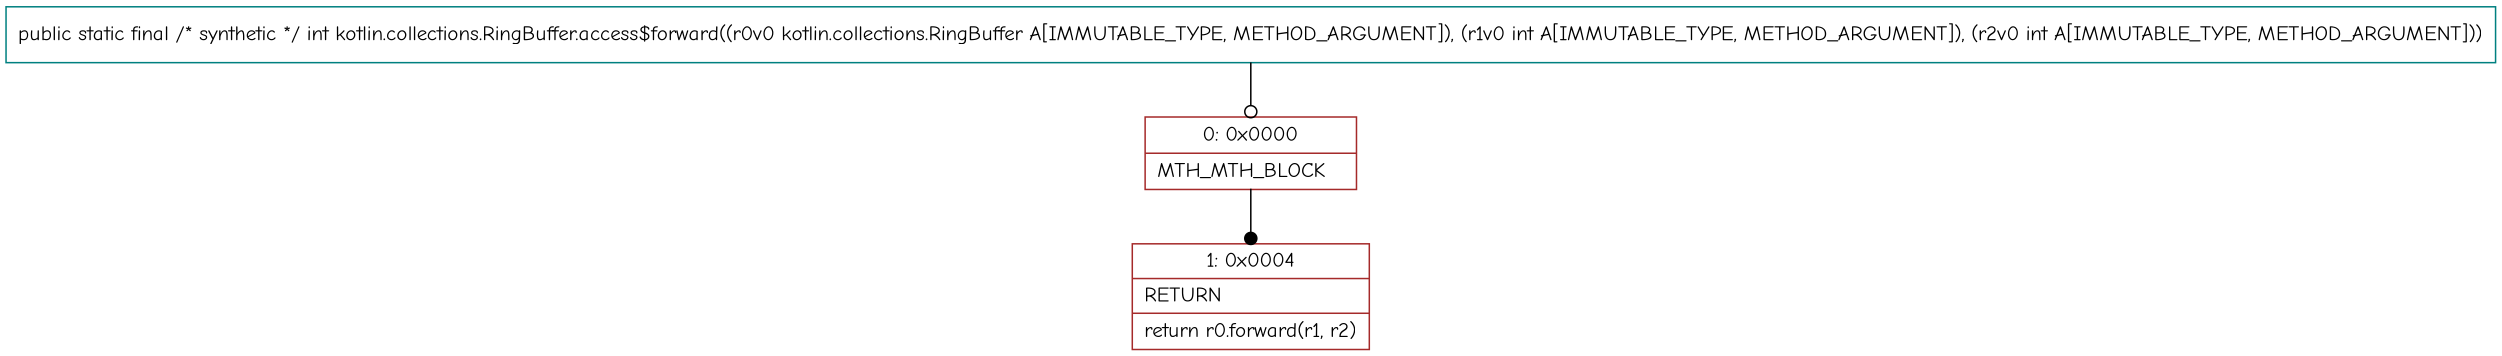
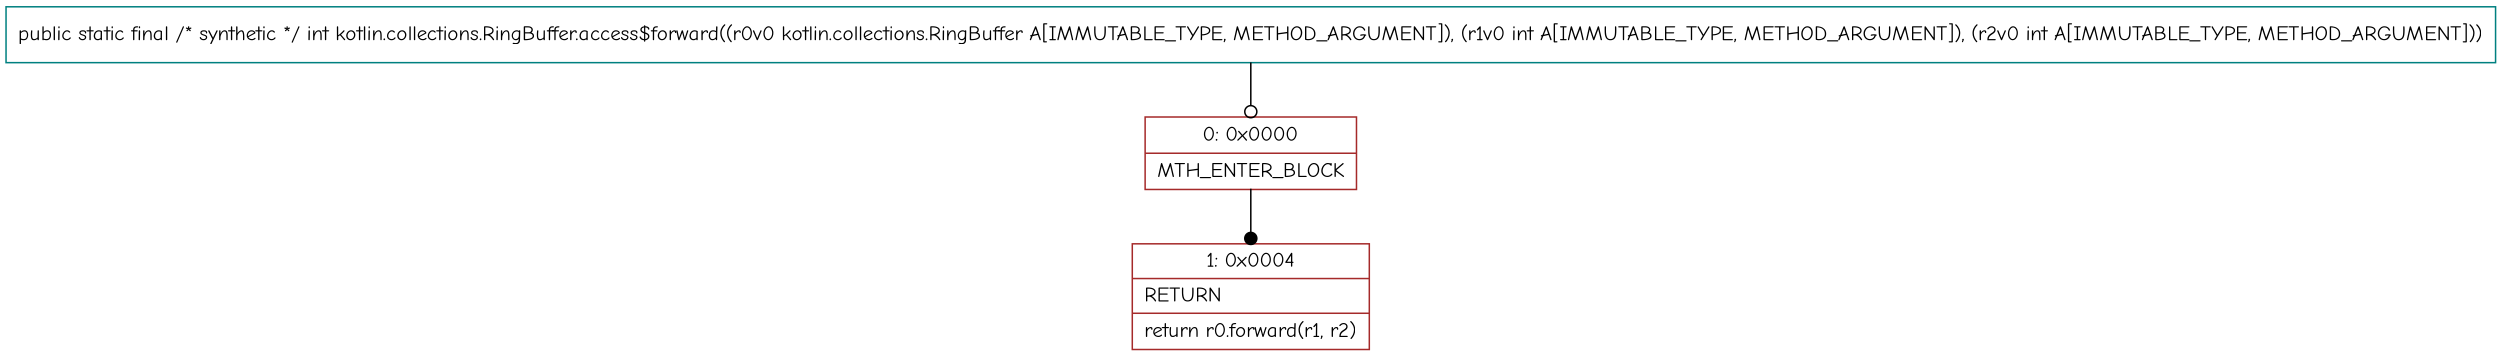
node "0: 0x0000": text "MTH_MTH_BLOCK" -> "MTH_ENTER_BLOCK"
